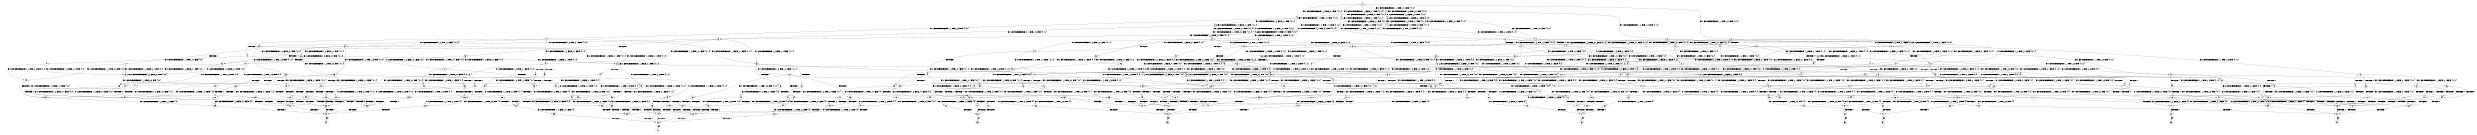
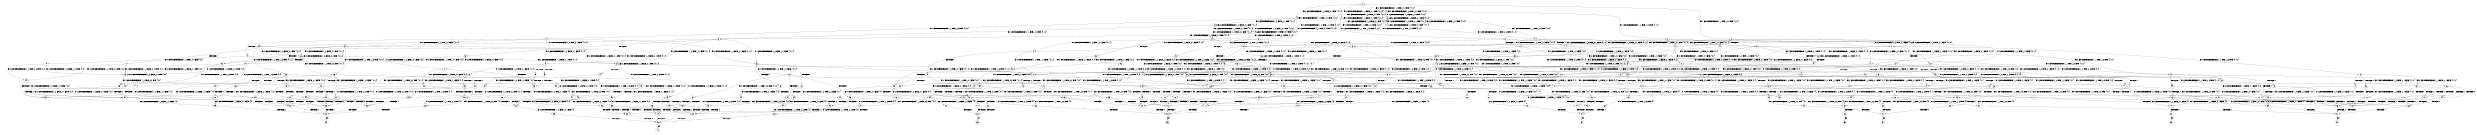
edge "21" -> "74": now "21" -> "52"
node "64": removed
